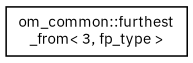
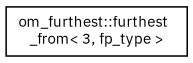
node "om_common::furthest _from< 3, fp_type >": label "om_common::furthest _from< 3, fp_type >" -> "om_furthest::furthest _from< 3, fp_type >"
